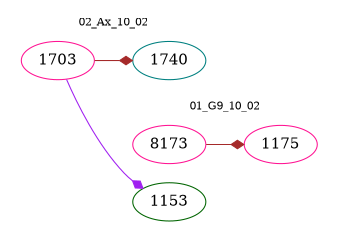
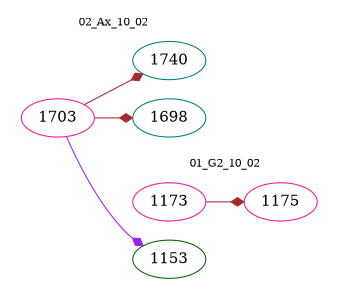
cluster "01_G9_10_02": label "01_G9_10_02" -> "01_G2_10_02"
node "1698": added
node "8173": label "8173" -> "1173"
